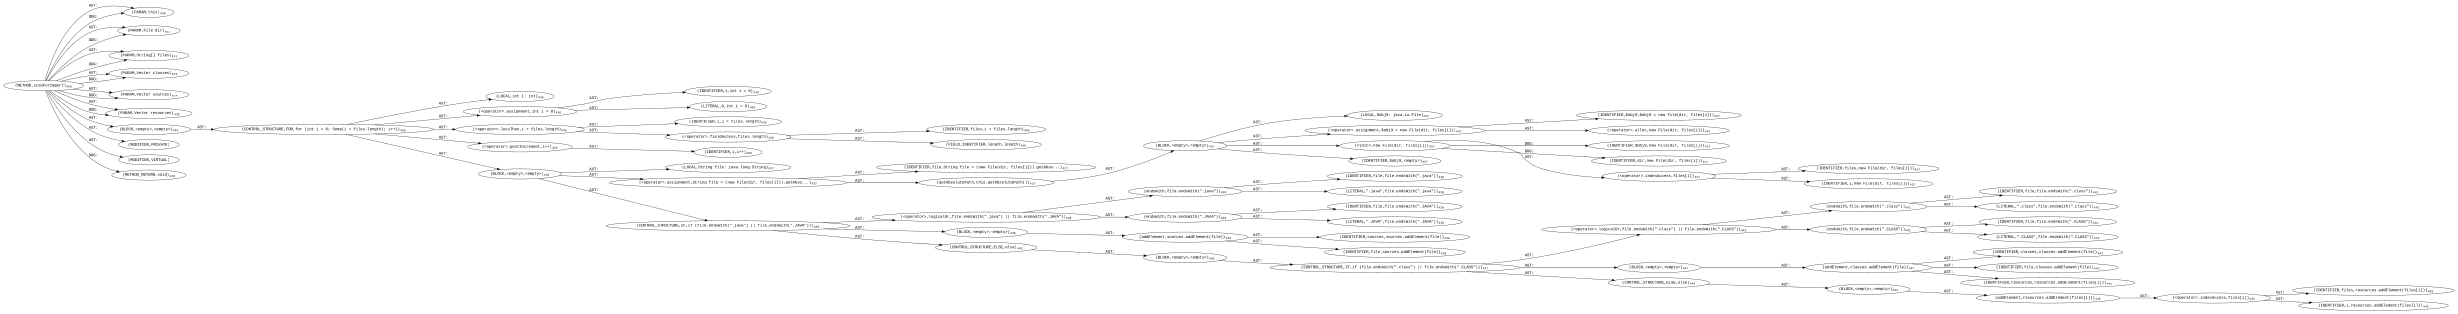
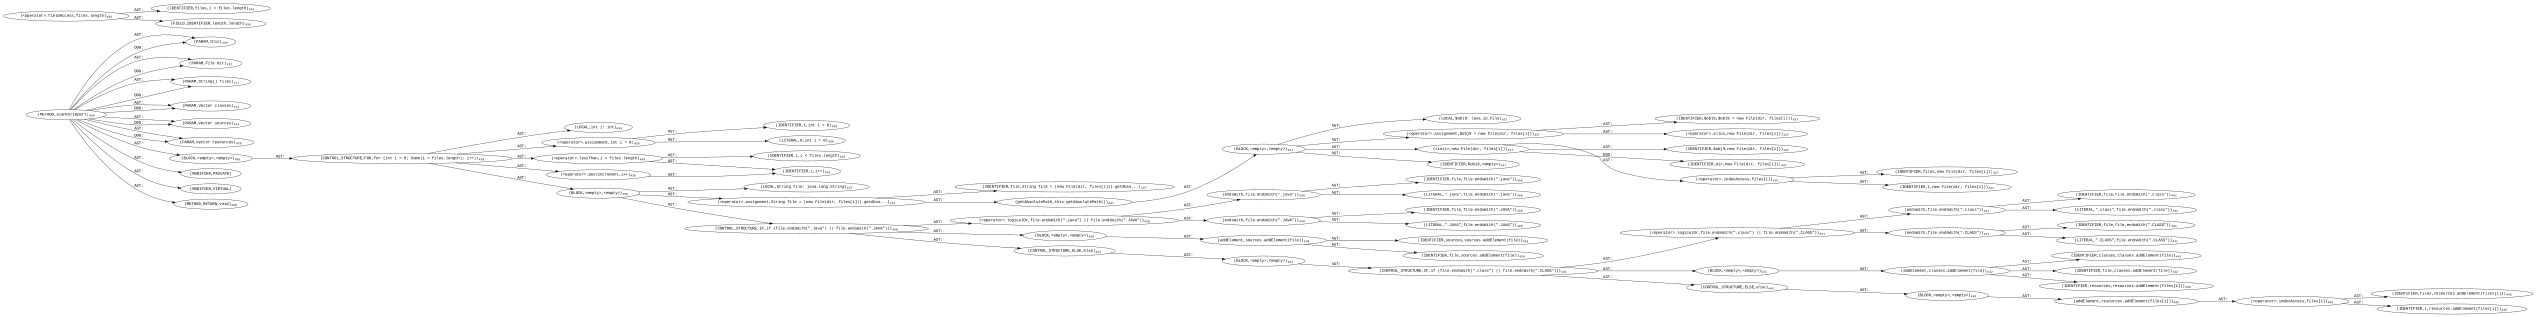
edge "(<operator>.lessThan,i < files.length)" -> "(<operator>.fieldAccess,files.length)": now "(<operator>.lessThan,i < files.length)" -> "(IDENTIFIER,i,i++)"
edge "(<init>,new File(dir, files[i]))" -> "(IDENTIFIER,$obj9,new File(dir, files[i]))": label "DDG: " -> "AST: "
edge "(METHOD,scanForImport)" -> "(METHOD_RETURN,void)": label "DDG: " -> "AST: "
